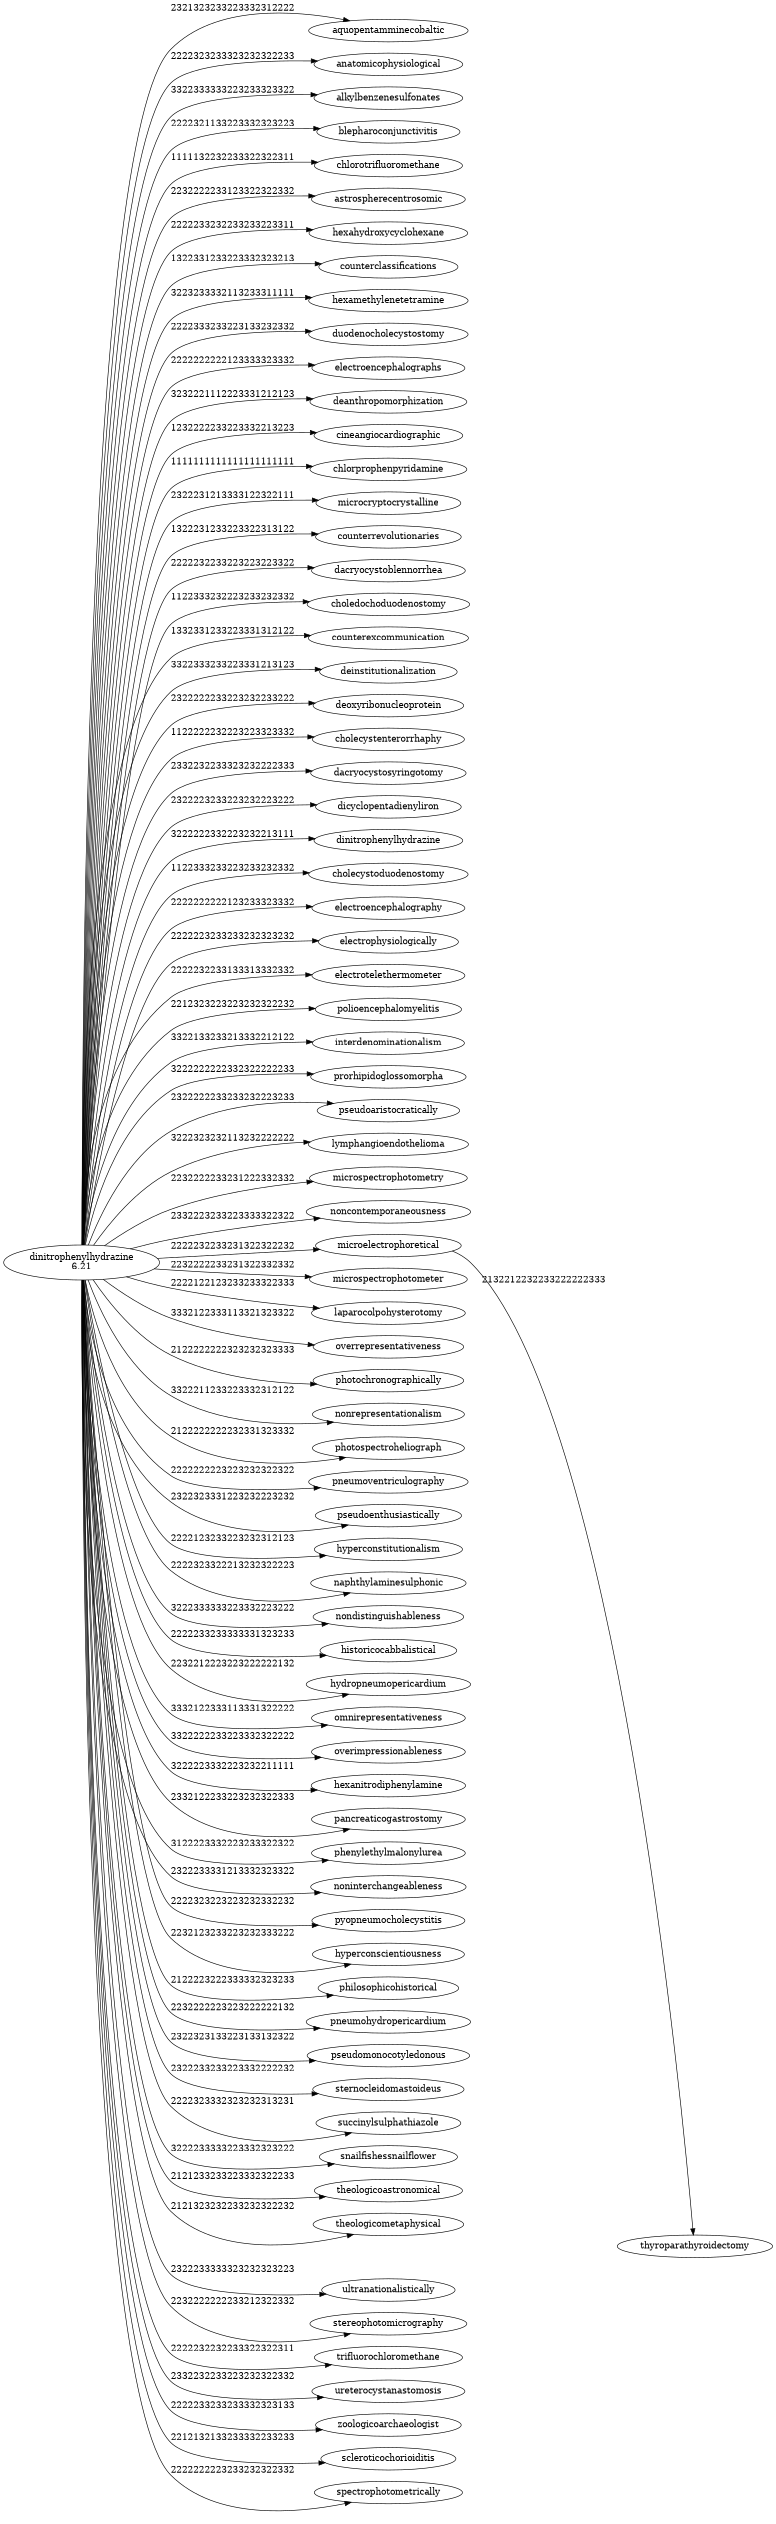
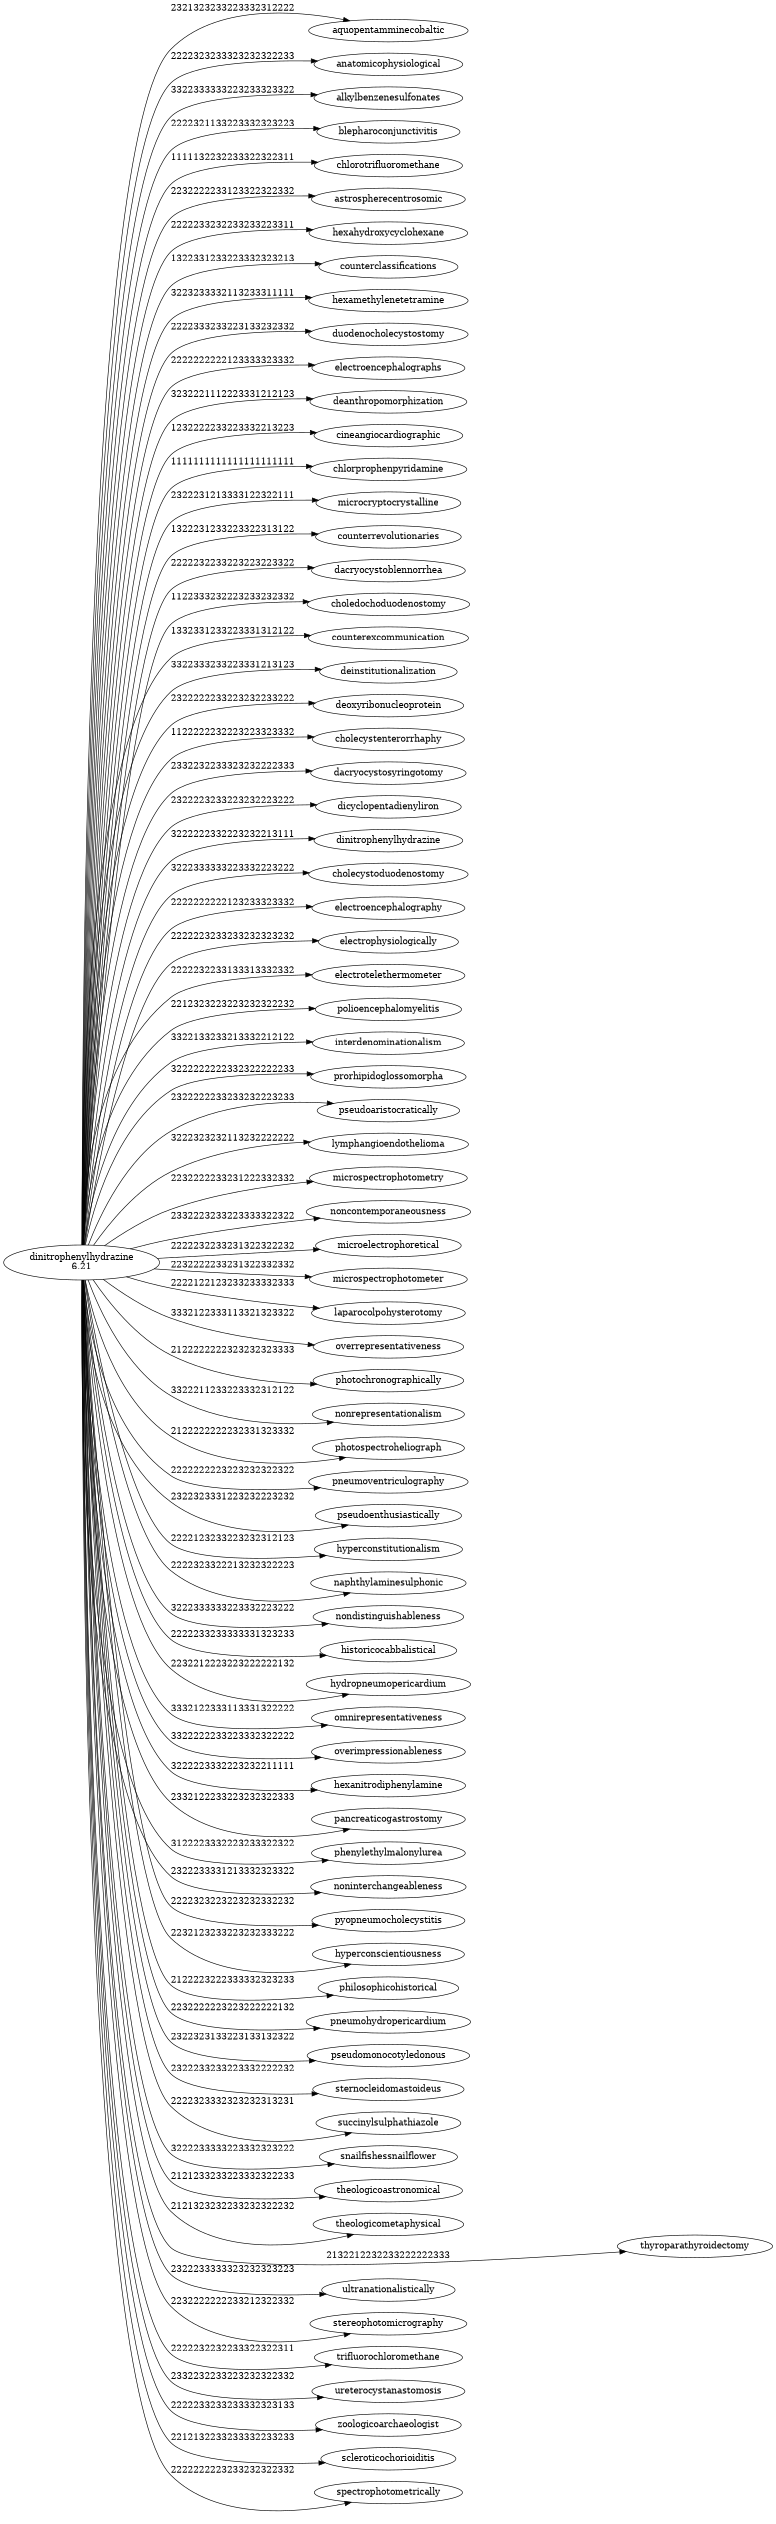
edge "dinitrophenylhydrazine 6.21" -> "cholecystoduodenostomy": label "1122333233223233232332" -> "3222333333223332223222"
edge "dinitrophenylhydrazine 6.21" -> "laparocolpohysterotomy": label "2222122123233233322333" -> "2222122123233233332333"
edge "microelectrophoretical" -> "thyroparathyroidectomy": now "dinitrophenylhydrazine 6.21" -> "thyroparathyroidectomy"
edge "dinitrophenylhydrazine 6.21" -> "scleroticochorioiditis": label "2212132133233332233233" -> "2212132233233332233233"
